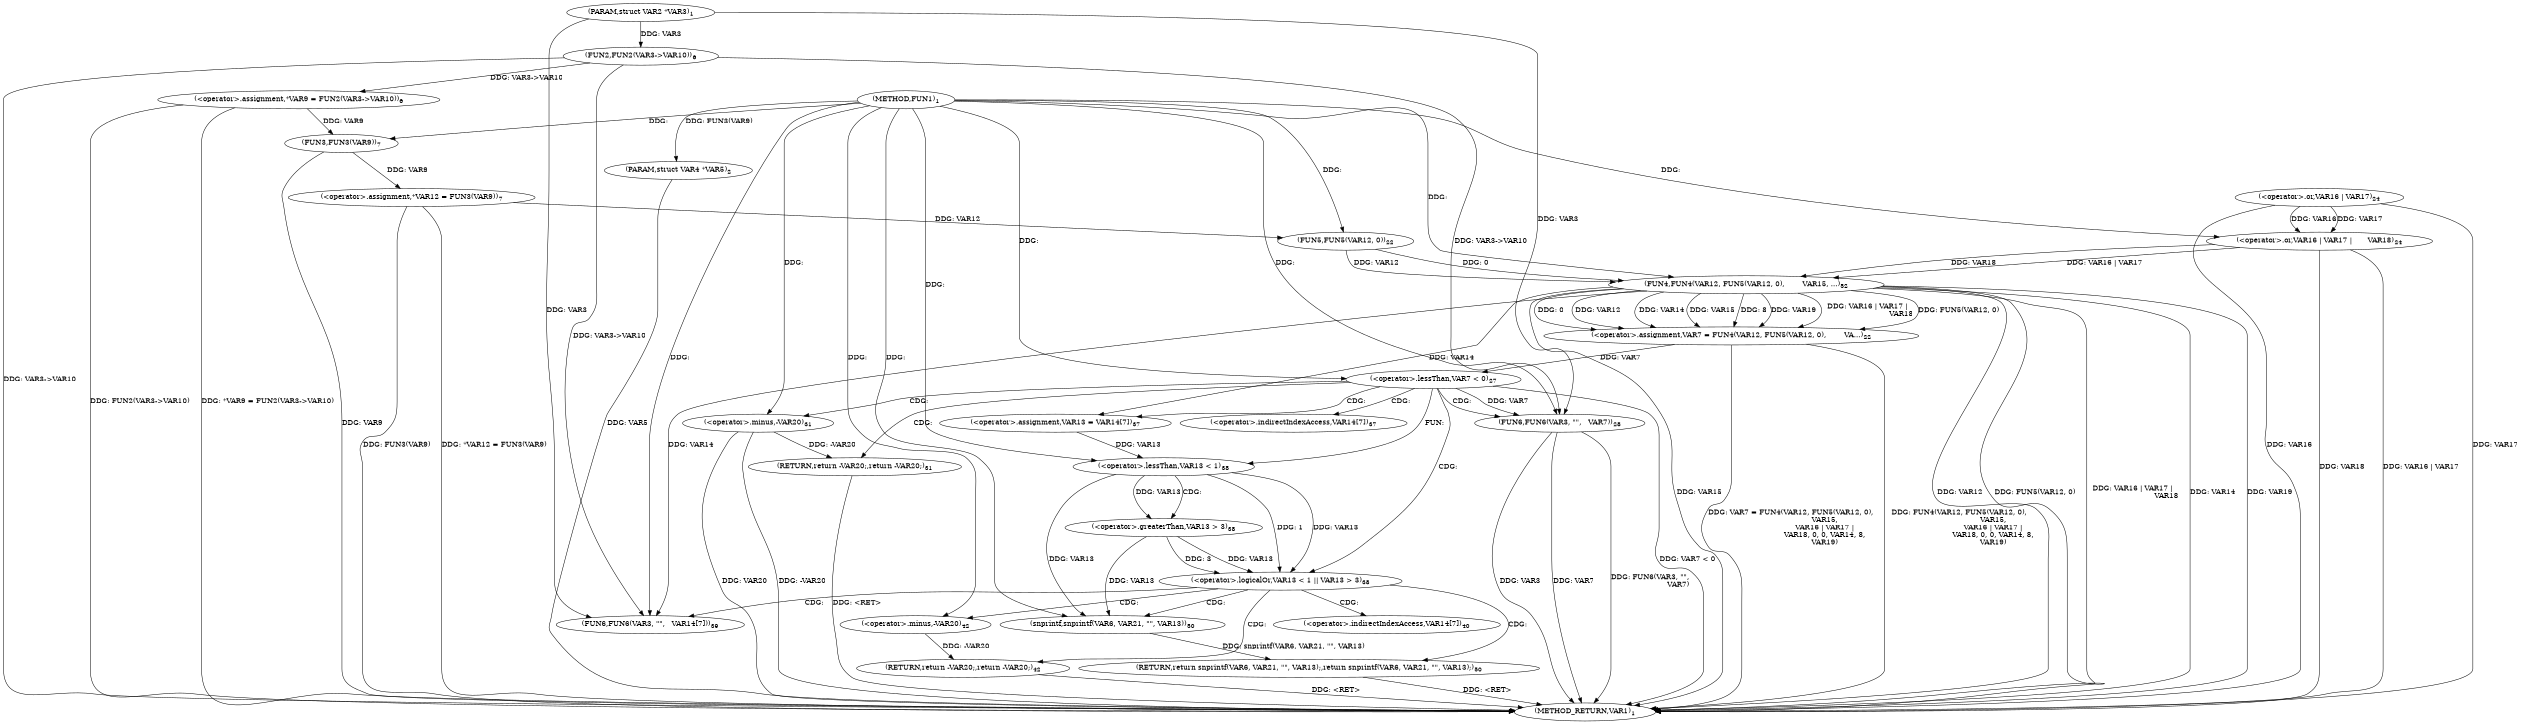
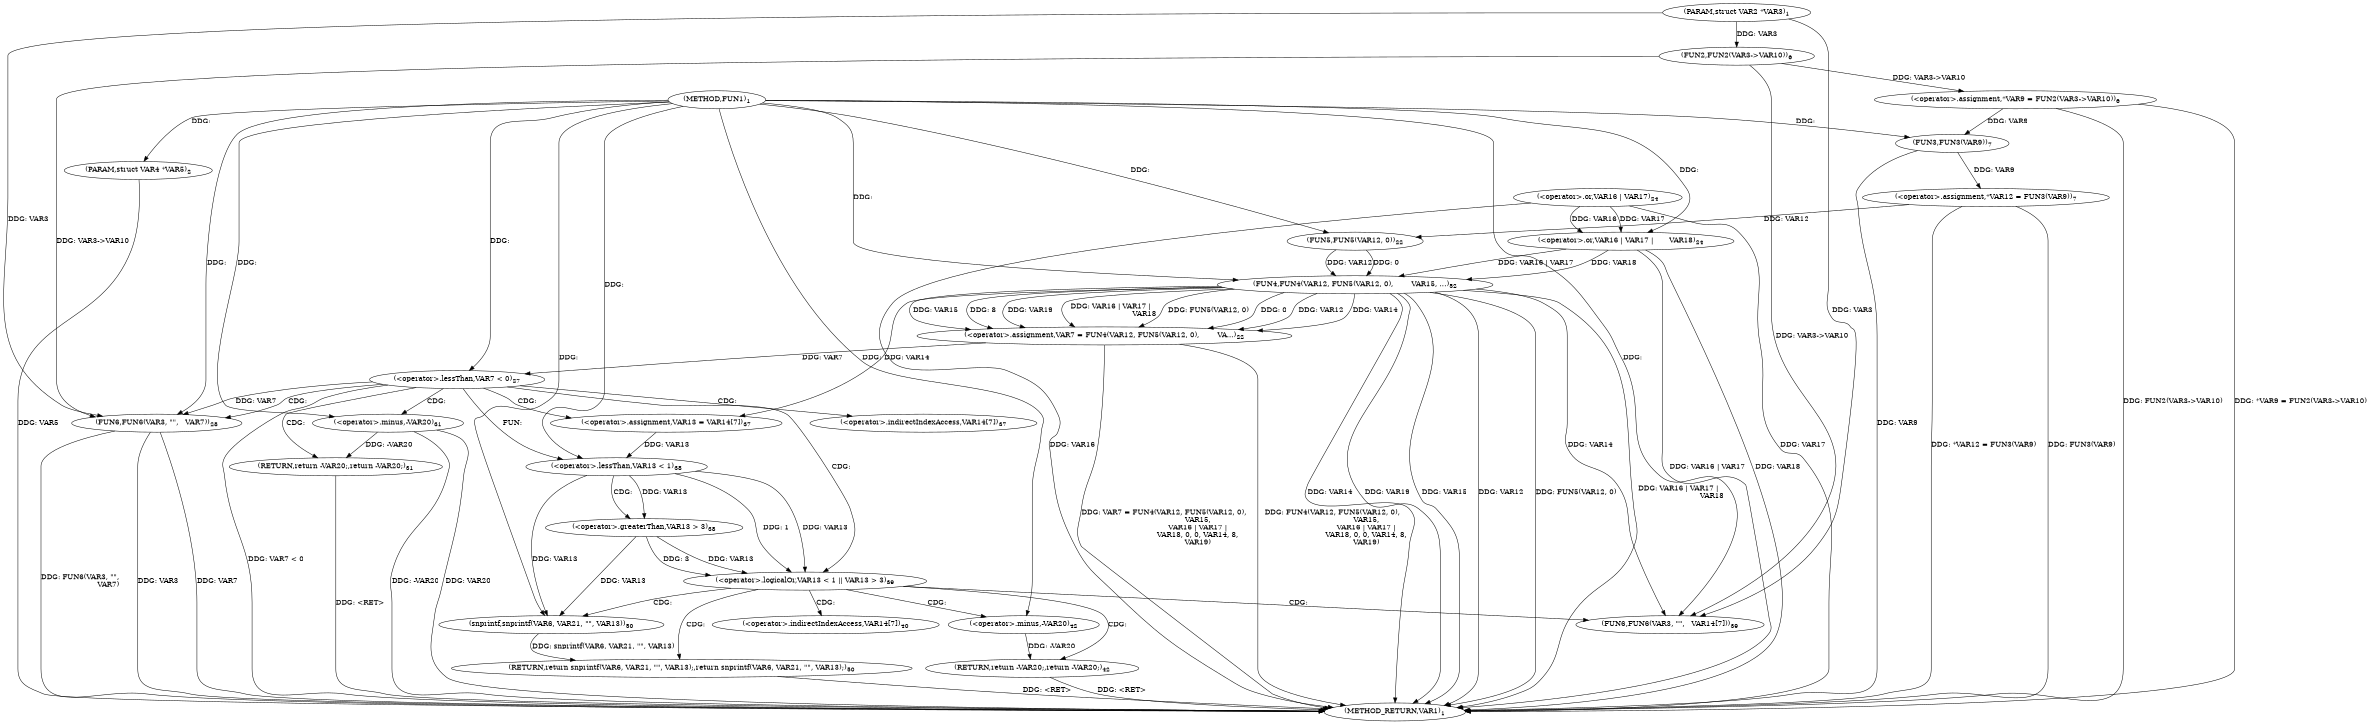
edge "(METHOD,FUN1)" -> "(PARAM,struct VAR4 *VAR5)": label "DDG: FUN3(VAR9)" -> "DDG: "
node "(<operator>.logicalOr,VAR13 < 1 || VAR13 > 3)": text "38" -> "39"
edge "(FUN2,FUN2(VAR3->VAR10))" -> "(METHOD_RETURN,VAR1)": removed, label "DDG: VAR3->VAR10"
